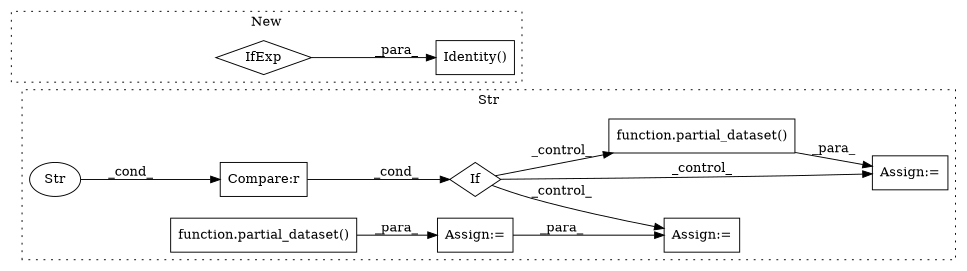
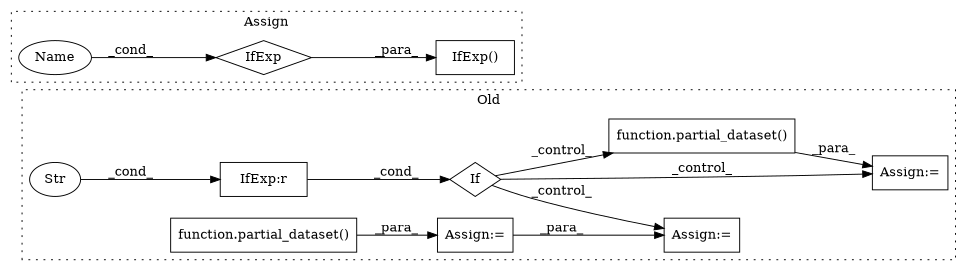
cluster "New": label "New" -> "Assign"
node "Name": added
node "Identity()": label "Identity()" -> "IfExp()"
cluster "Str": label "Str" -> "Old"
node "Compare:r": label "Compare:r" -> "IfExp:r"
